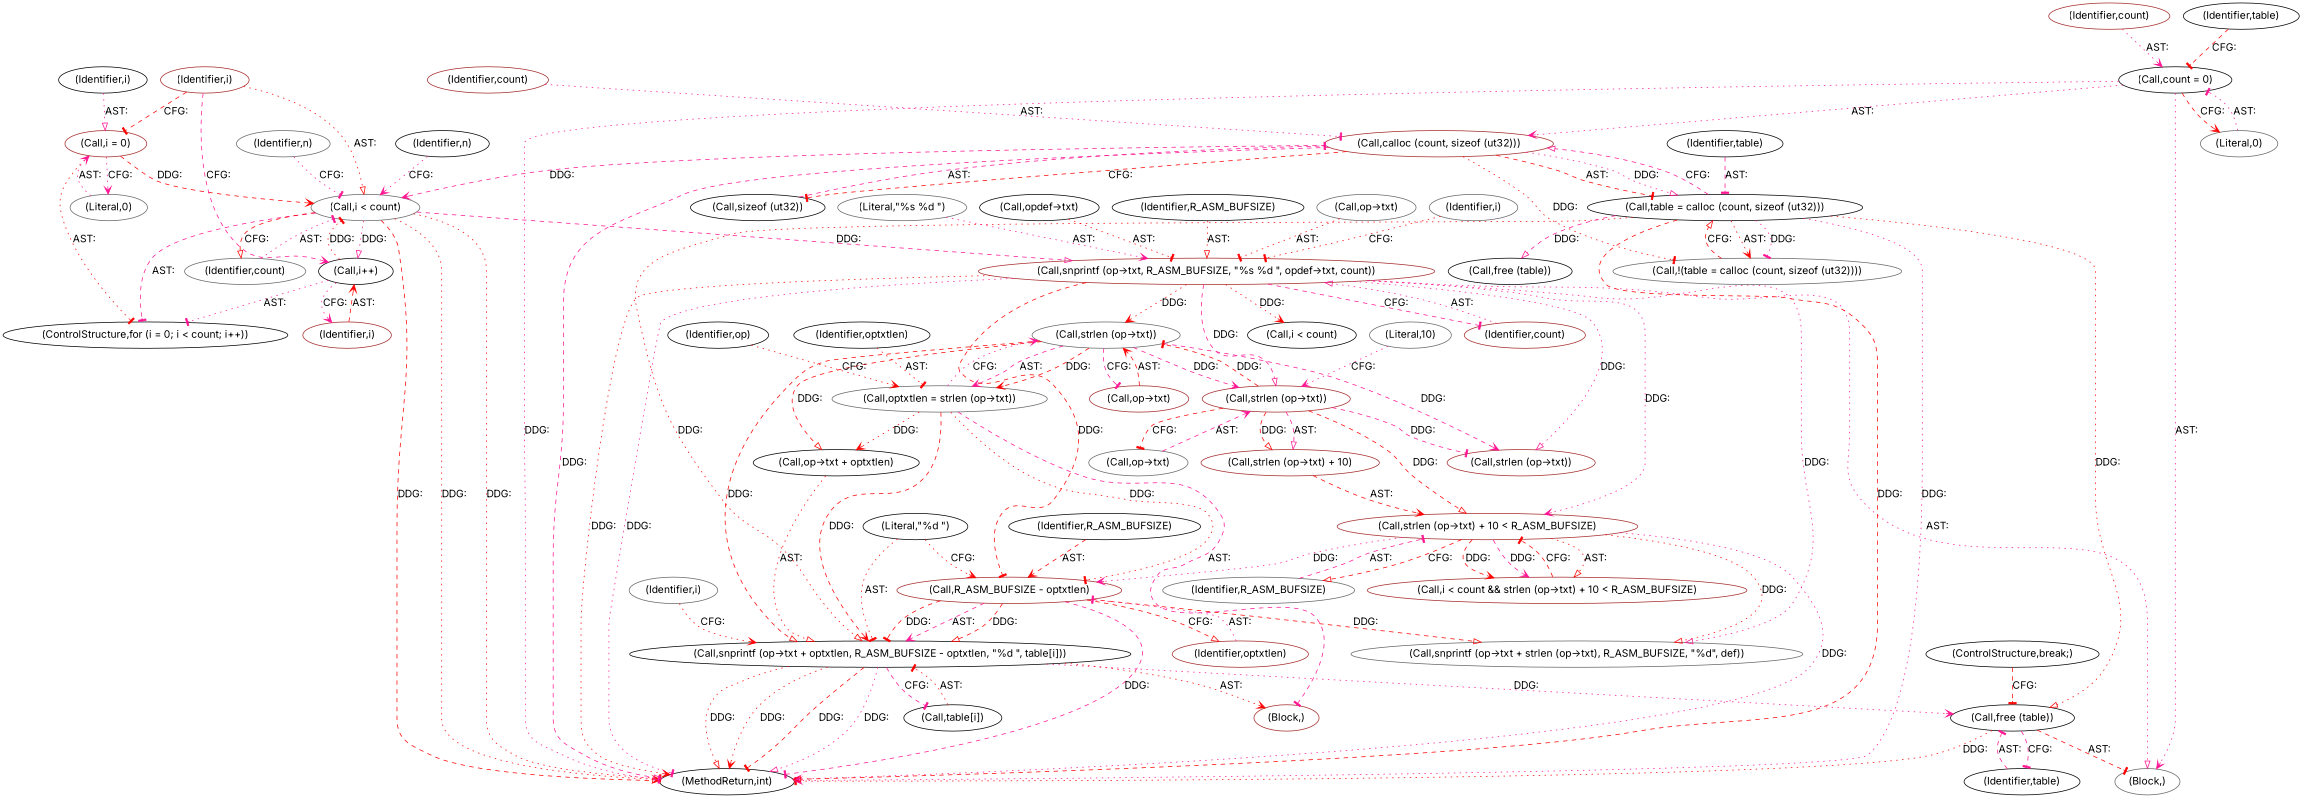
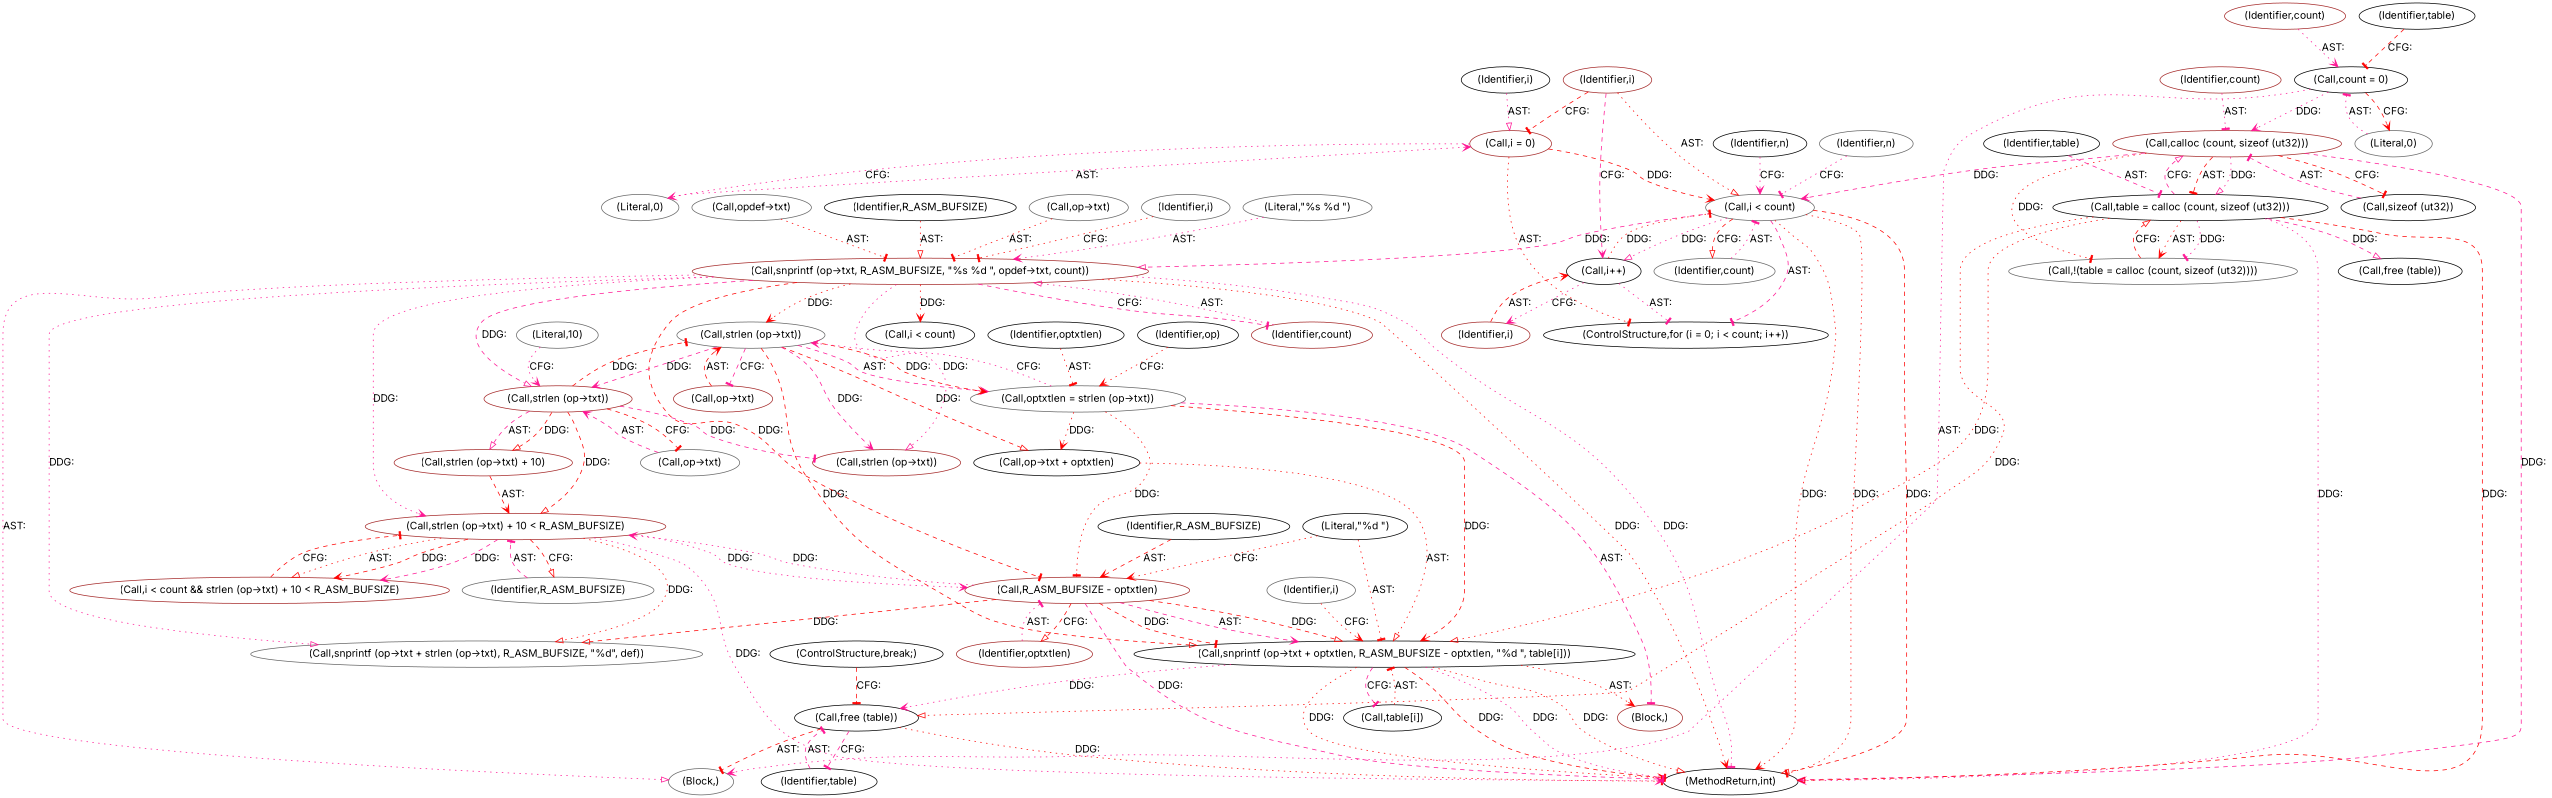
edge "(Call,count = 0)" -> "(MethodReturn,int)": removed, label "DDG:"
edge "(Call,count = 0)" -> "(Call,calloc (count, sizeof (ut32)))": label "AST: " -> "DDG: "
node "(Call,opdef->txt)": color black -> gray40
edge "(Call,R_ASM_BUFSIZE - optxtlen)" -> "(Call,strlen (op->txt) + 10 < R_ASM_BUFSIZE)": added, label "DDG:"
